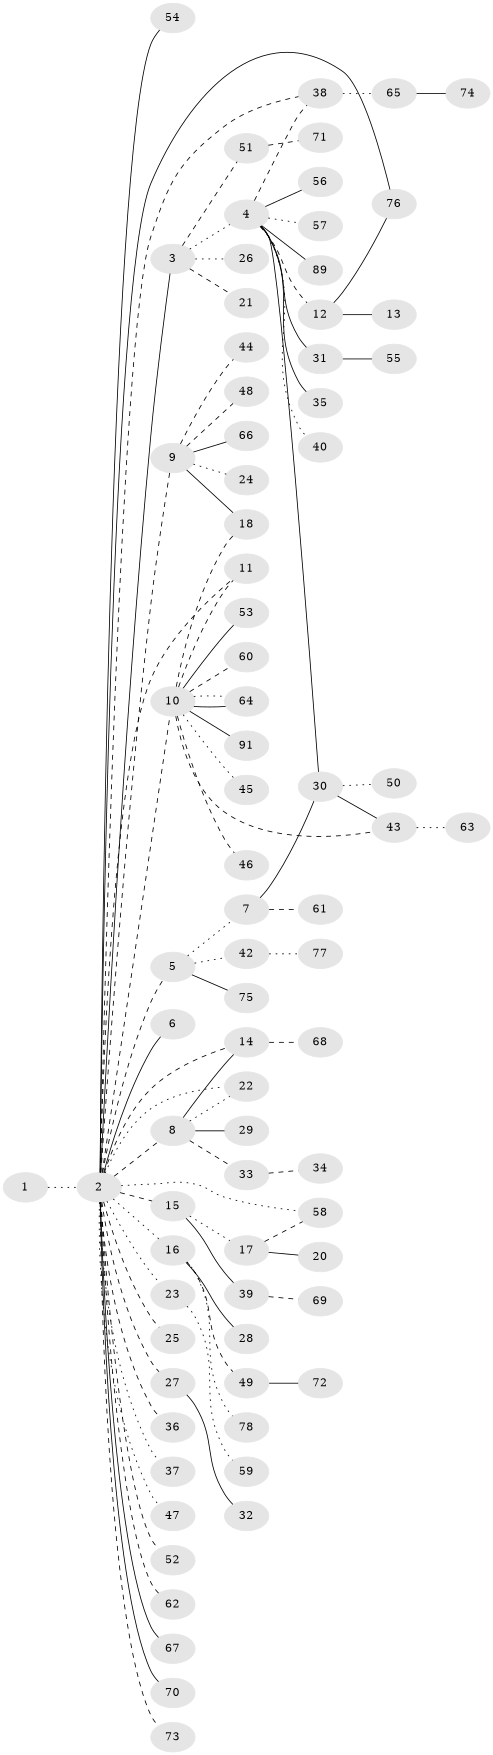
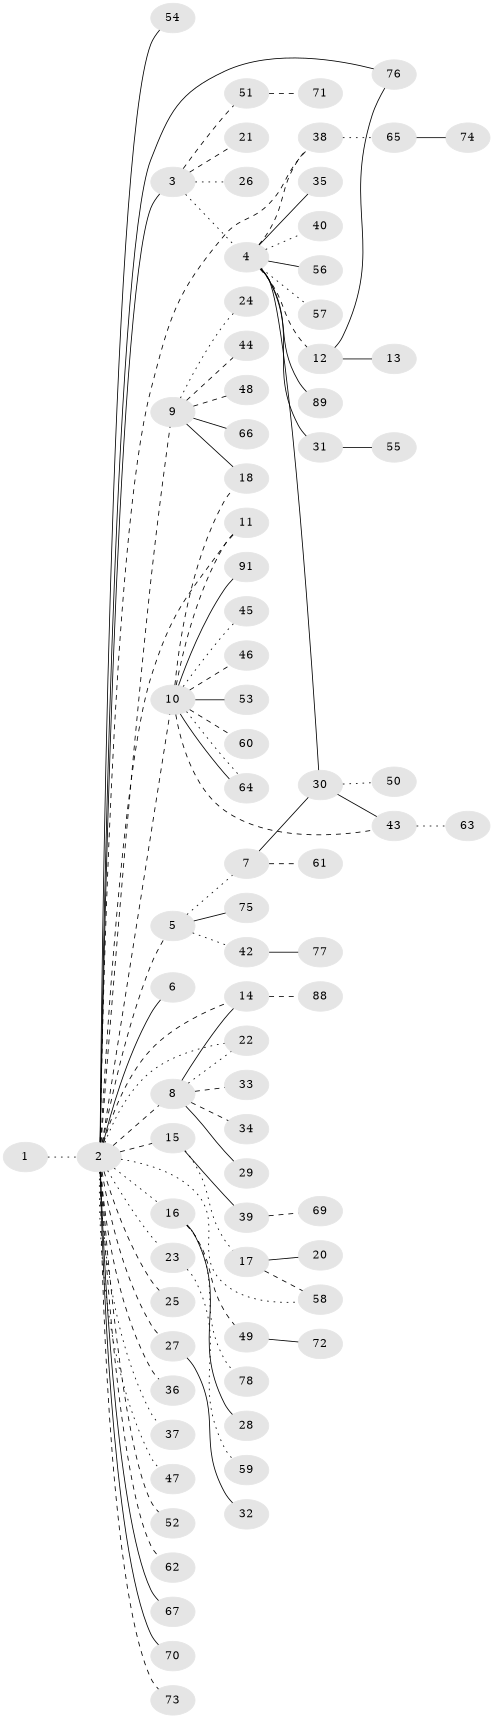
edge "42" -- "77": style dotted -> solid
node "68": label "68" -> "88"
edge "34" -- "33": now "34" -- "8"
